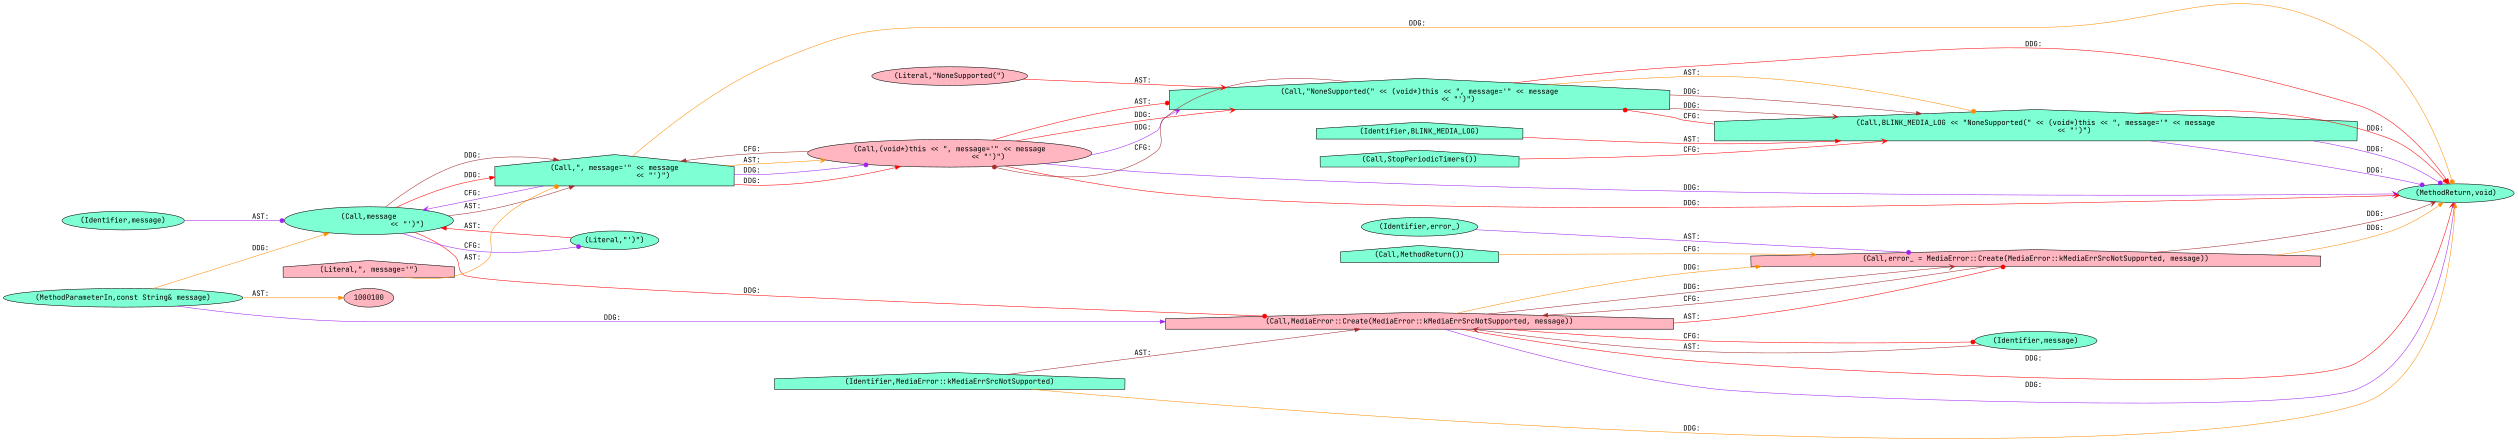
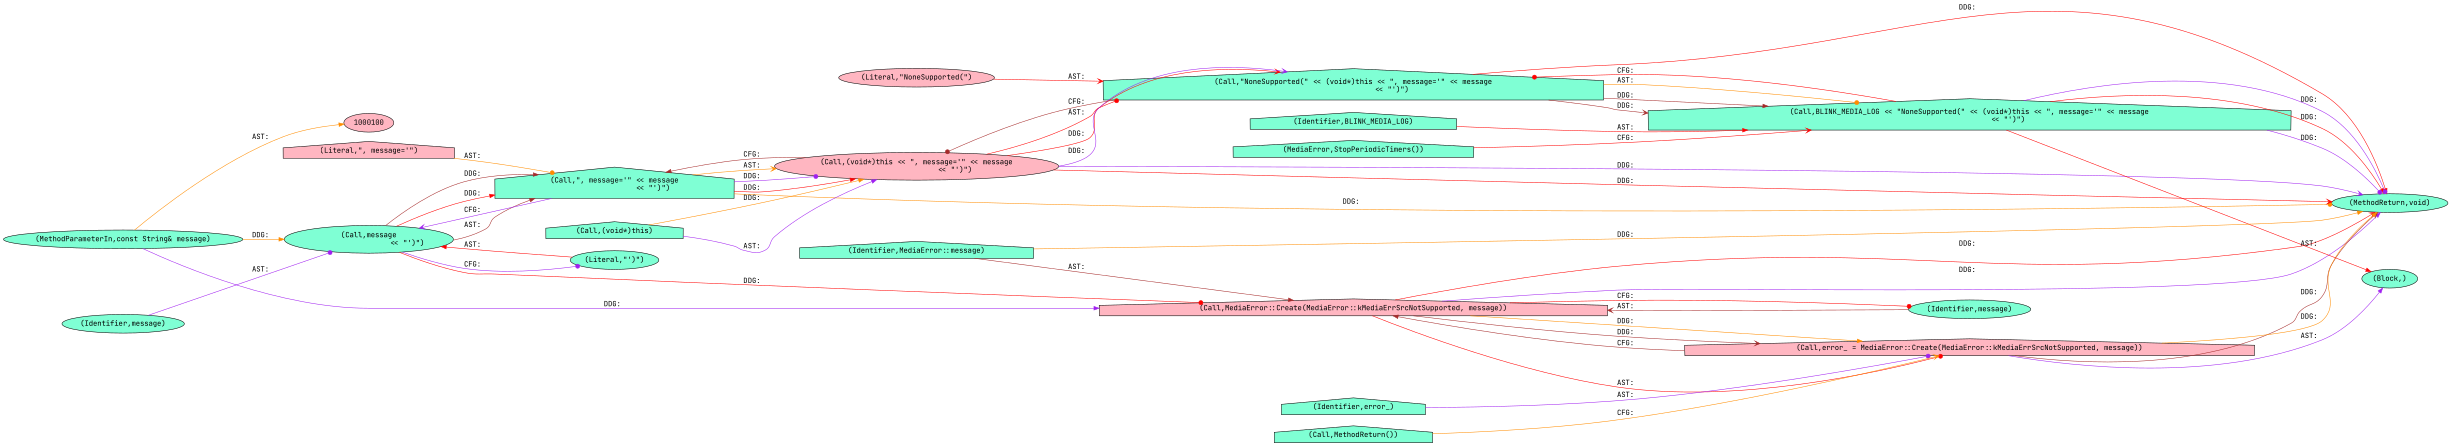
node "(Call,StopPeriodicTimers())": label "(Call,StopPeriodicTimers())" -> "(MediaError,StopPeriodicTimers())"
node "(Identifier,error_)": shape ellipse -> house
node "(Call,(void*)this)": added
node "(Block,)": added
node "(Identifier,MediaError::kMediaErrSrcNotSupported)": label "(Identifier,MediaError::kMediaErrSrcNotSupported)" -> "(Identifier,MediaError::message)"
